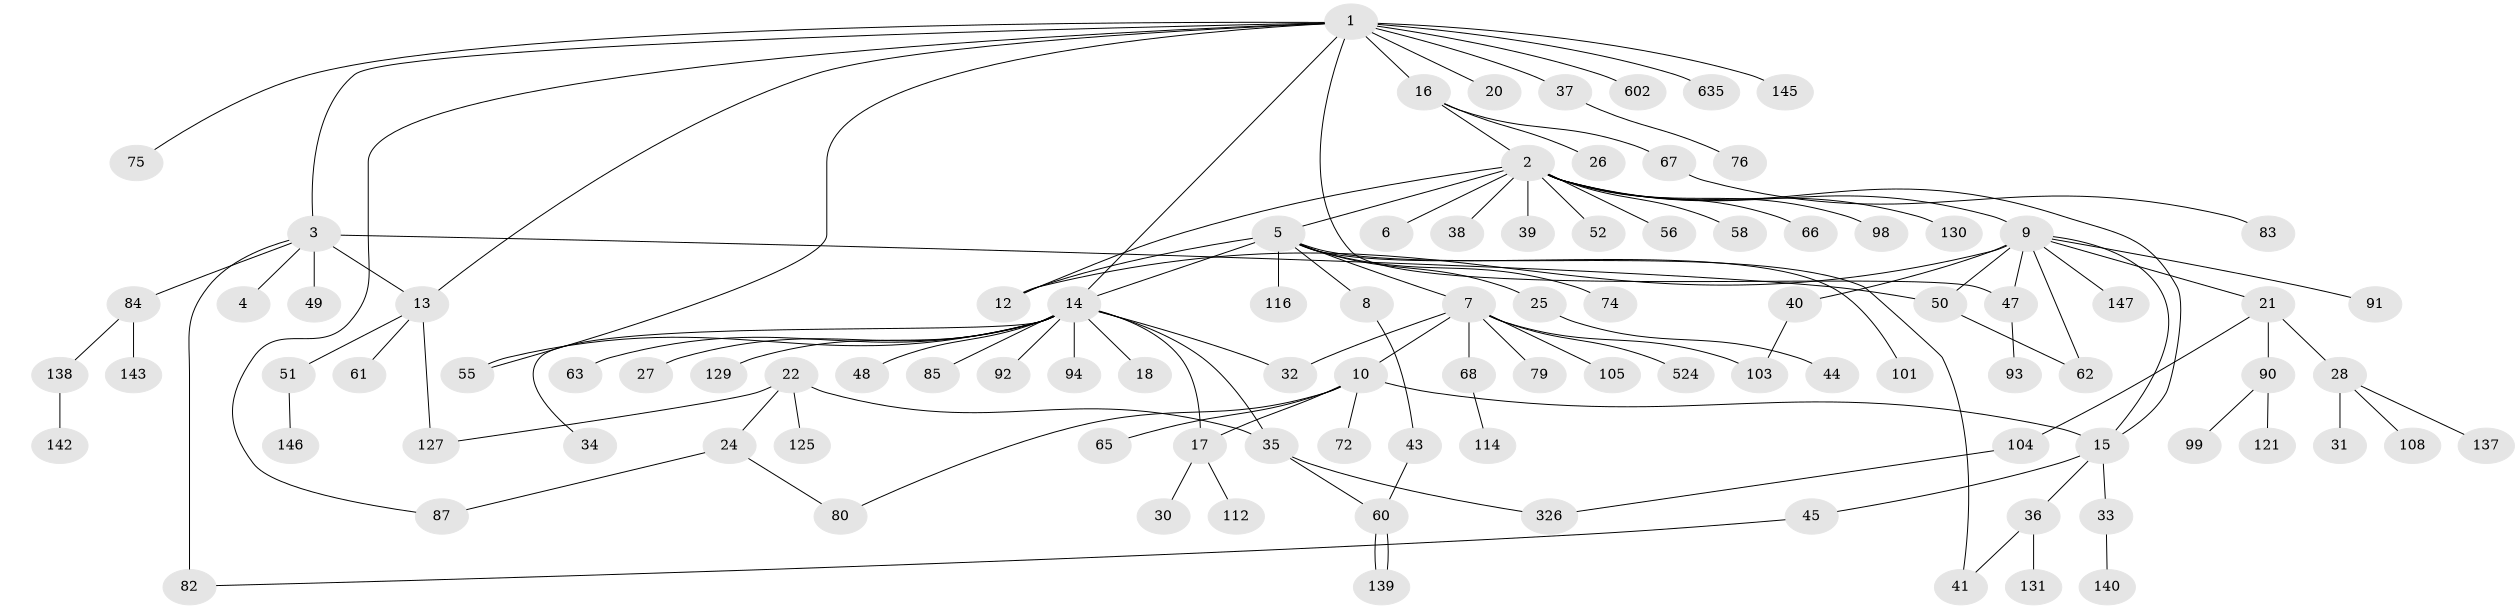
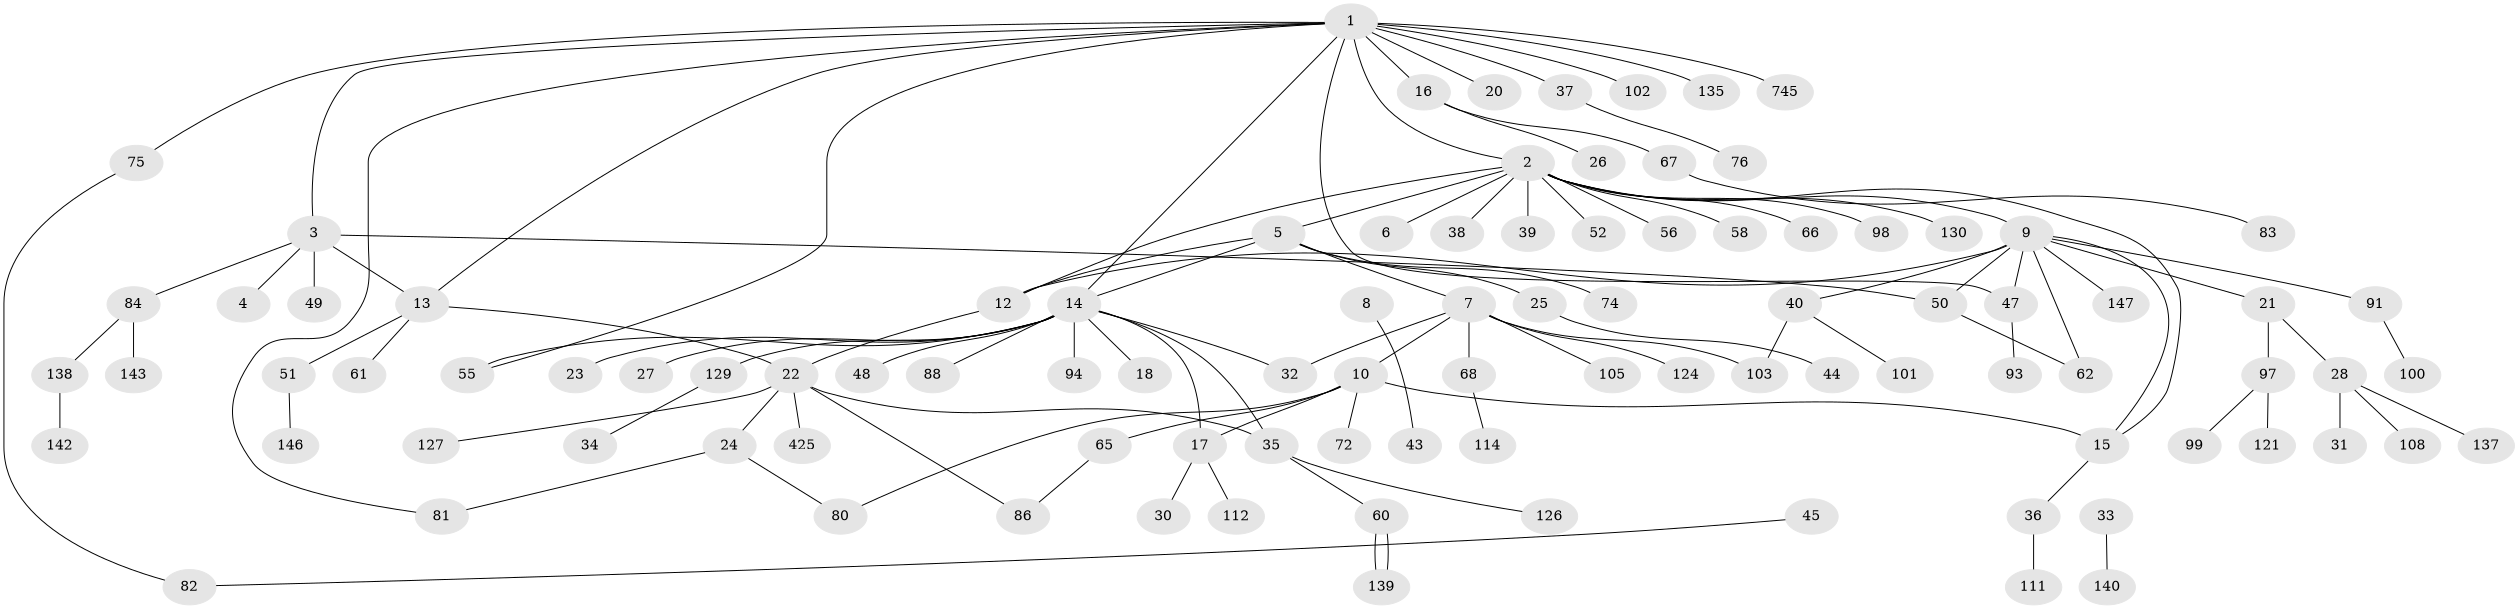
node "602": label "602" -> "102"
node "635": label "635" -> "135"
node "145": label "145" -> "745"
edge "16" -- "2": now "1" -- "2"
edge "5" -- "101": now "40" -- "101"
edge "5" -- "8": removed
node "116": removed
edge "14" -- "34": now "129" -- "34"
edge "12" -- "22": added
edge "13" -- "127": now "13" -- "22"
node "63": label "63" -> "23"
node "85": label "85" -> "88"
node "92": removed
node "79": removed
node "524": label "524" -> "124"
node "90": label "90" -> "97"
node "100": added
edge "3" -- "82": now "75" -- "82"
node "125": label "125" -> "425"
node "104": removed
edge "43" -- "60": removed
edge "15" -- "33": removed
edge "15" -- "45": removed
node "87": label "87" -> "81"
node "86": added
node "326": label "326" -> "126"
node "41": removed
node "131": label "131" -> "111"
